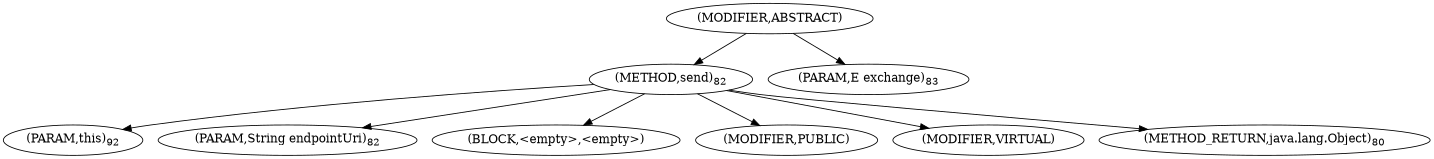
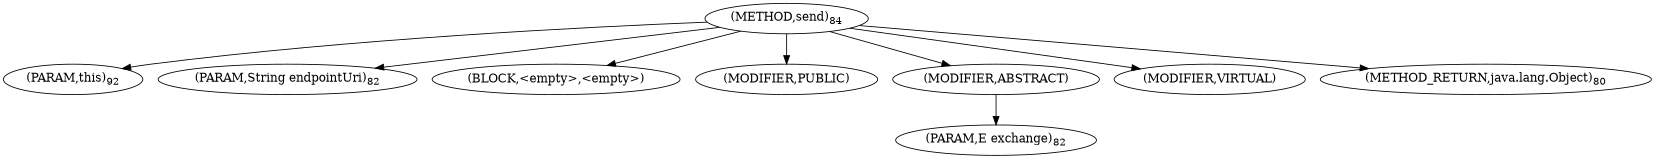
edge "(MODIFIER,ABSTRACT)" -> "(METHOD,send)": reversed
node "(METHOD,send)": text "82" -> "84"
node "(PARAM,E exchange)": text "83" -> "82"
